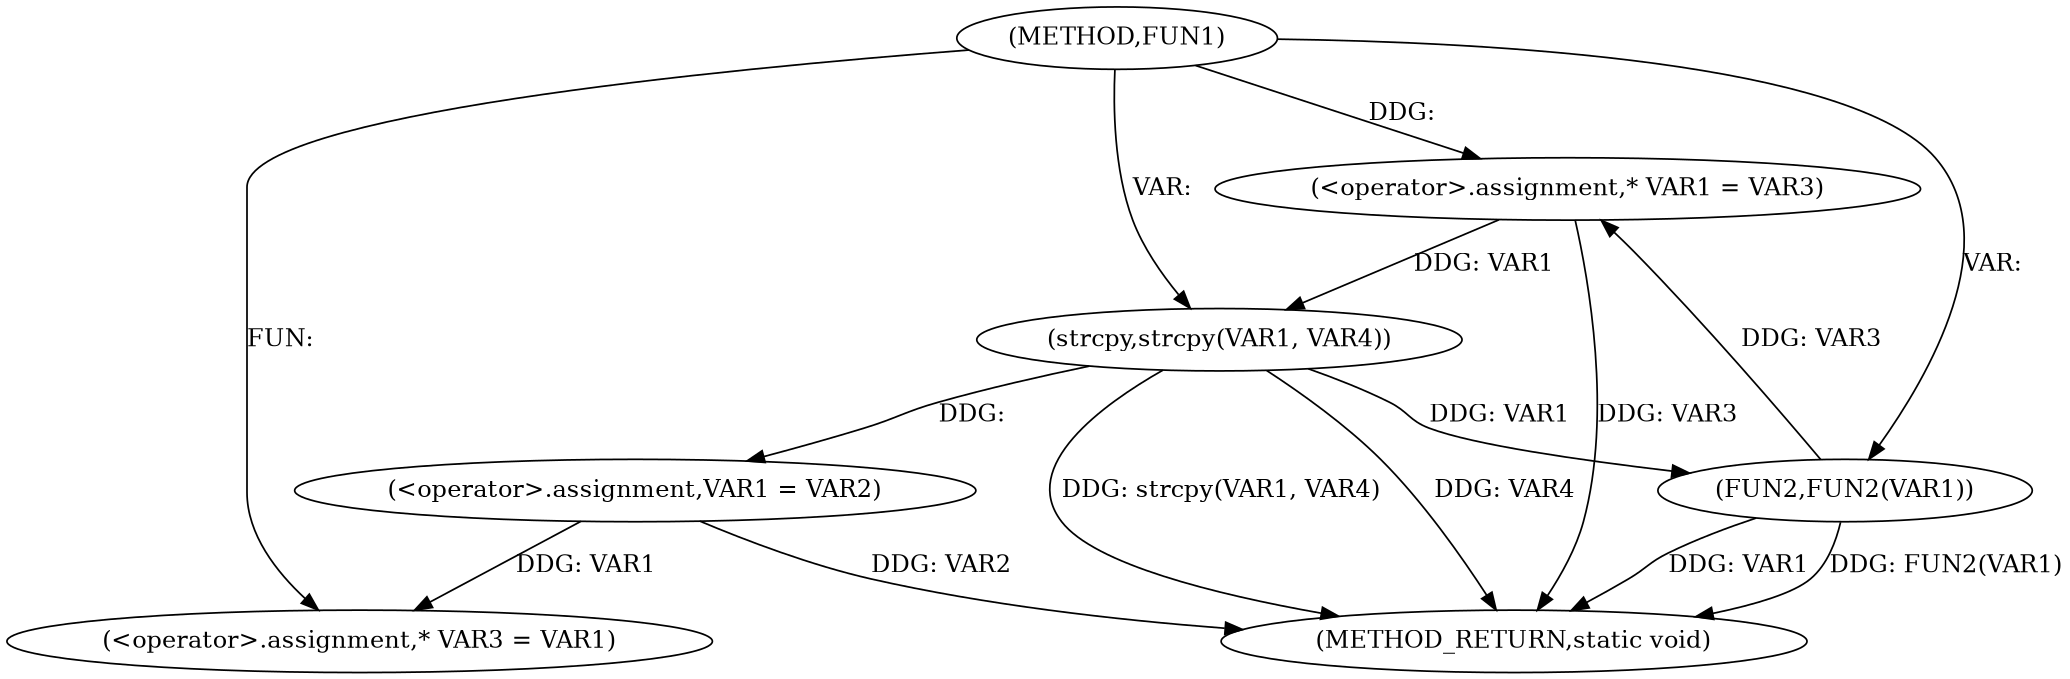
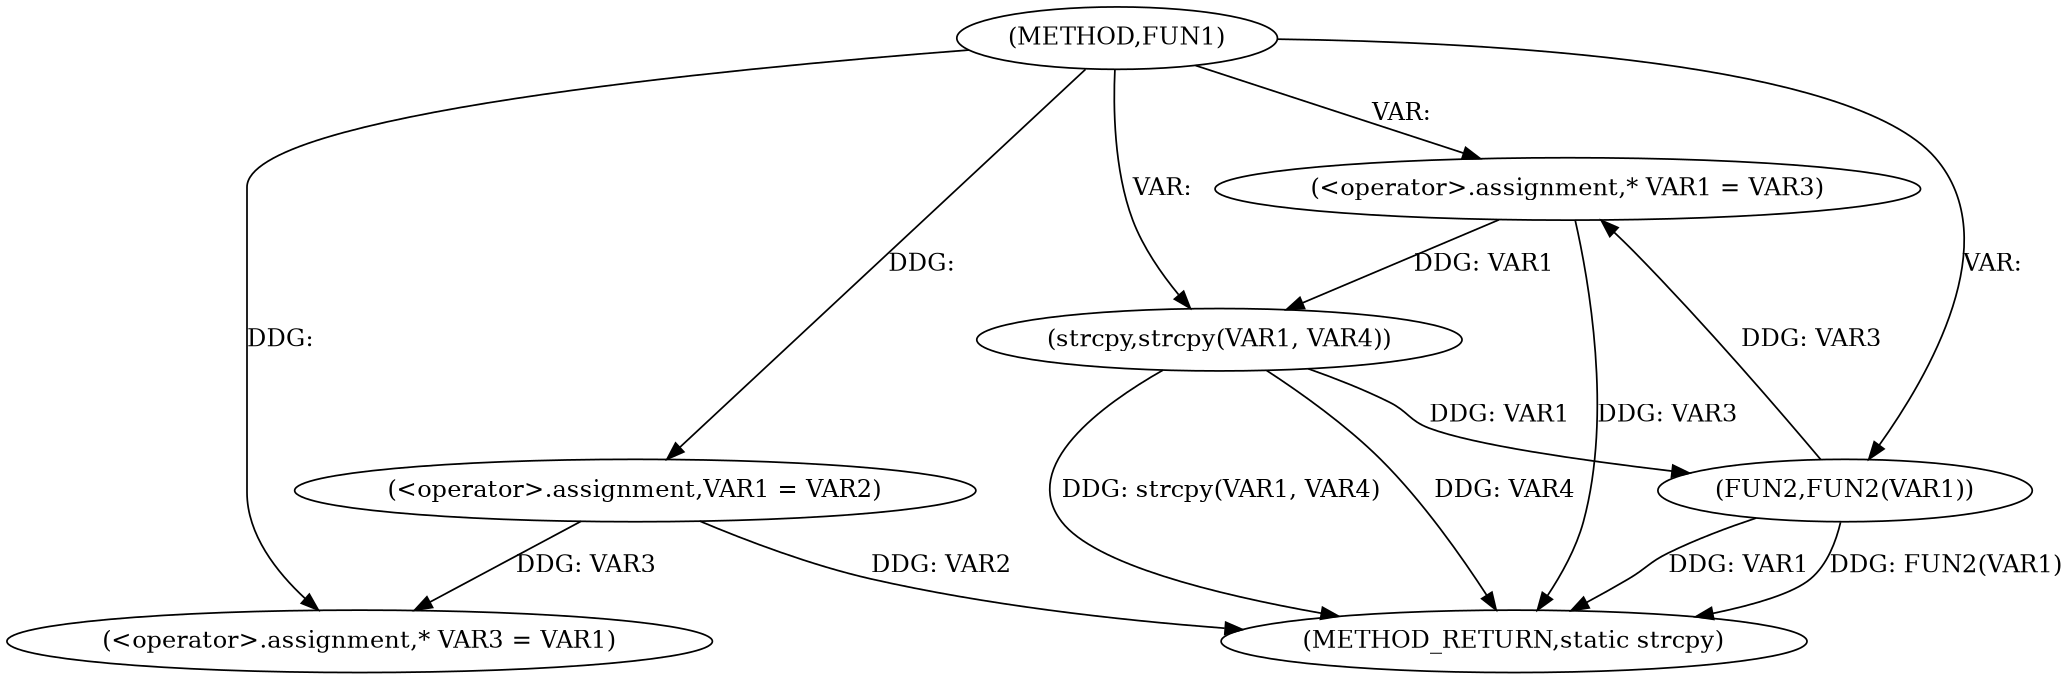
edge "(METHOD,FUN1)" -> "(<operator>.assignment,* VAR1 = VAR3)": label "DDG: " -> "VAR: "
edge "(METHOD,FUN1)" -> "(<operator>.assignment,* VAR3 = VAR1)": label "FUN: " -> "DDG: "
edge "(strcpy,strcpy(VAR1, VAR4))" -> "(<operator>.assignment,VAR1 = VAR2)": now "(METHOD,FUN1)" -> "(<operator>.assignment,VAR1 = VAR2)"
edge "(<operator>.assignment,VAR1 = VAR2)" -> "(<operator>.assignment,* VAR3 = VAR1)": label "DDG: VAR1" -> "DDG: VAR3"
node "(METHOD_RETURN,static void)": label "(METHOD_RETURN,static void)" -> "(METHOD_RETURN,static strcpy)"
